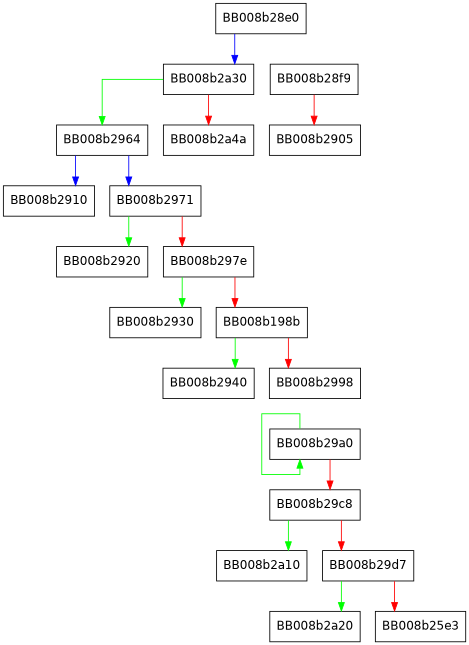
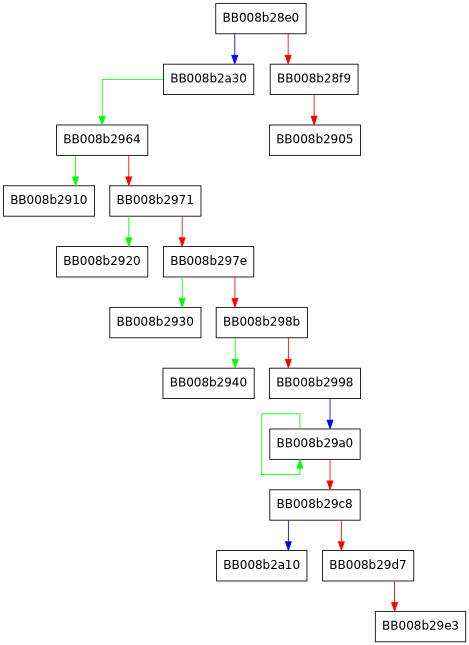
edge "BB008b28e0" -> "BB008b28f9": added
node "BB008b2a4a": removed
edge "BB008b2964" -> "BB008b2910": color blue -> green
edge "BB008b2964" -> "BB008b2971": color blue -> red
node "BB008b198b": label "BB008b198b" -> "BB008b298b"
edge "BB008b2998" -> "BB008b29a0": added
edge "BB008b29c8" -> "BB008b2a10": color green -> blue
node "BB008b2a20": removed
node "BB008b25e3": label "BB008b25e3" -> "BB008b29e3"
